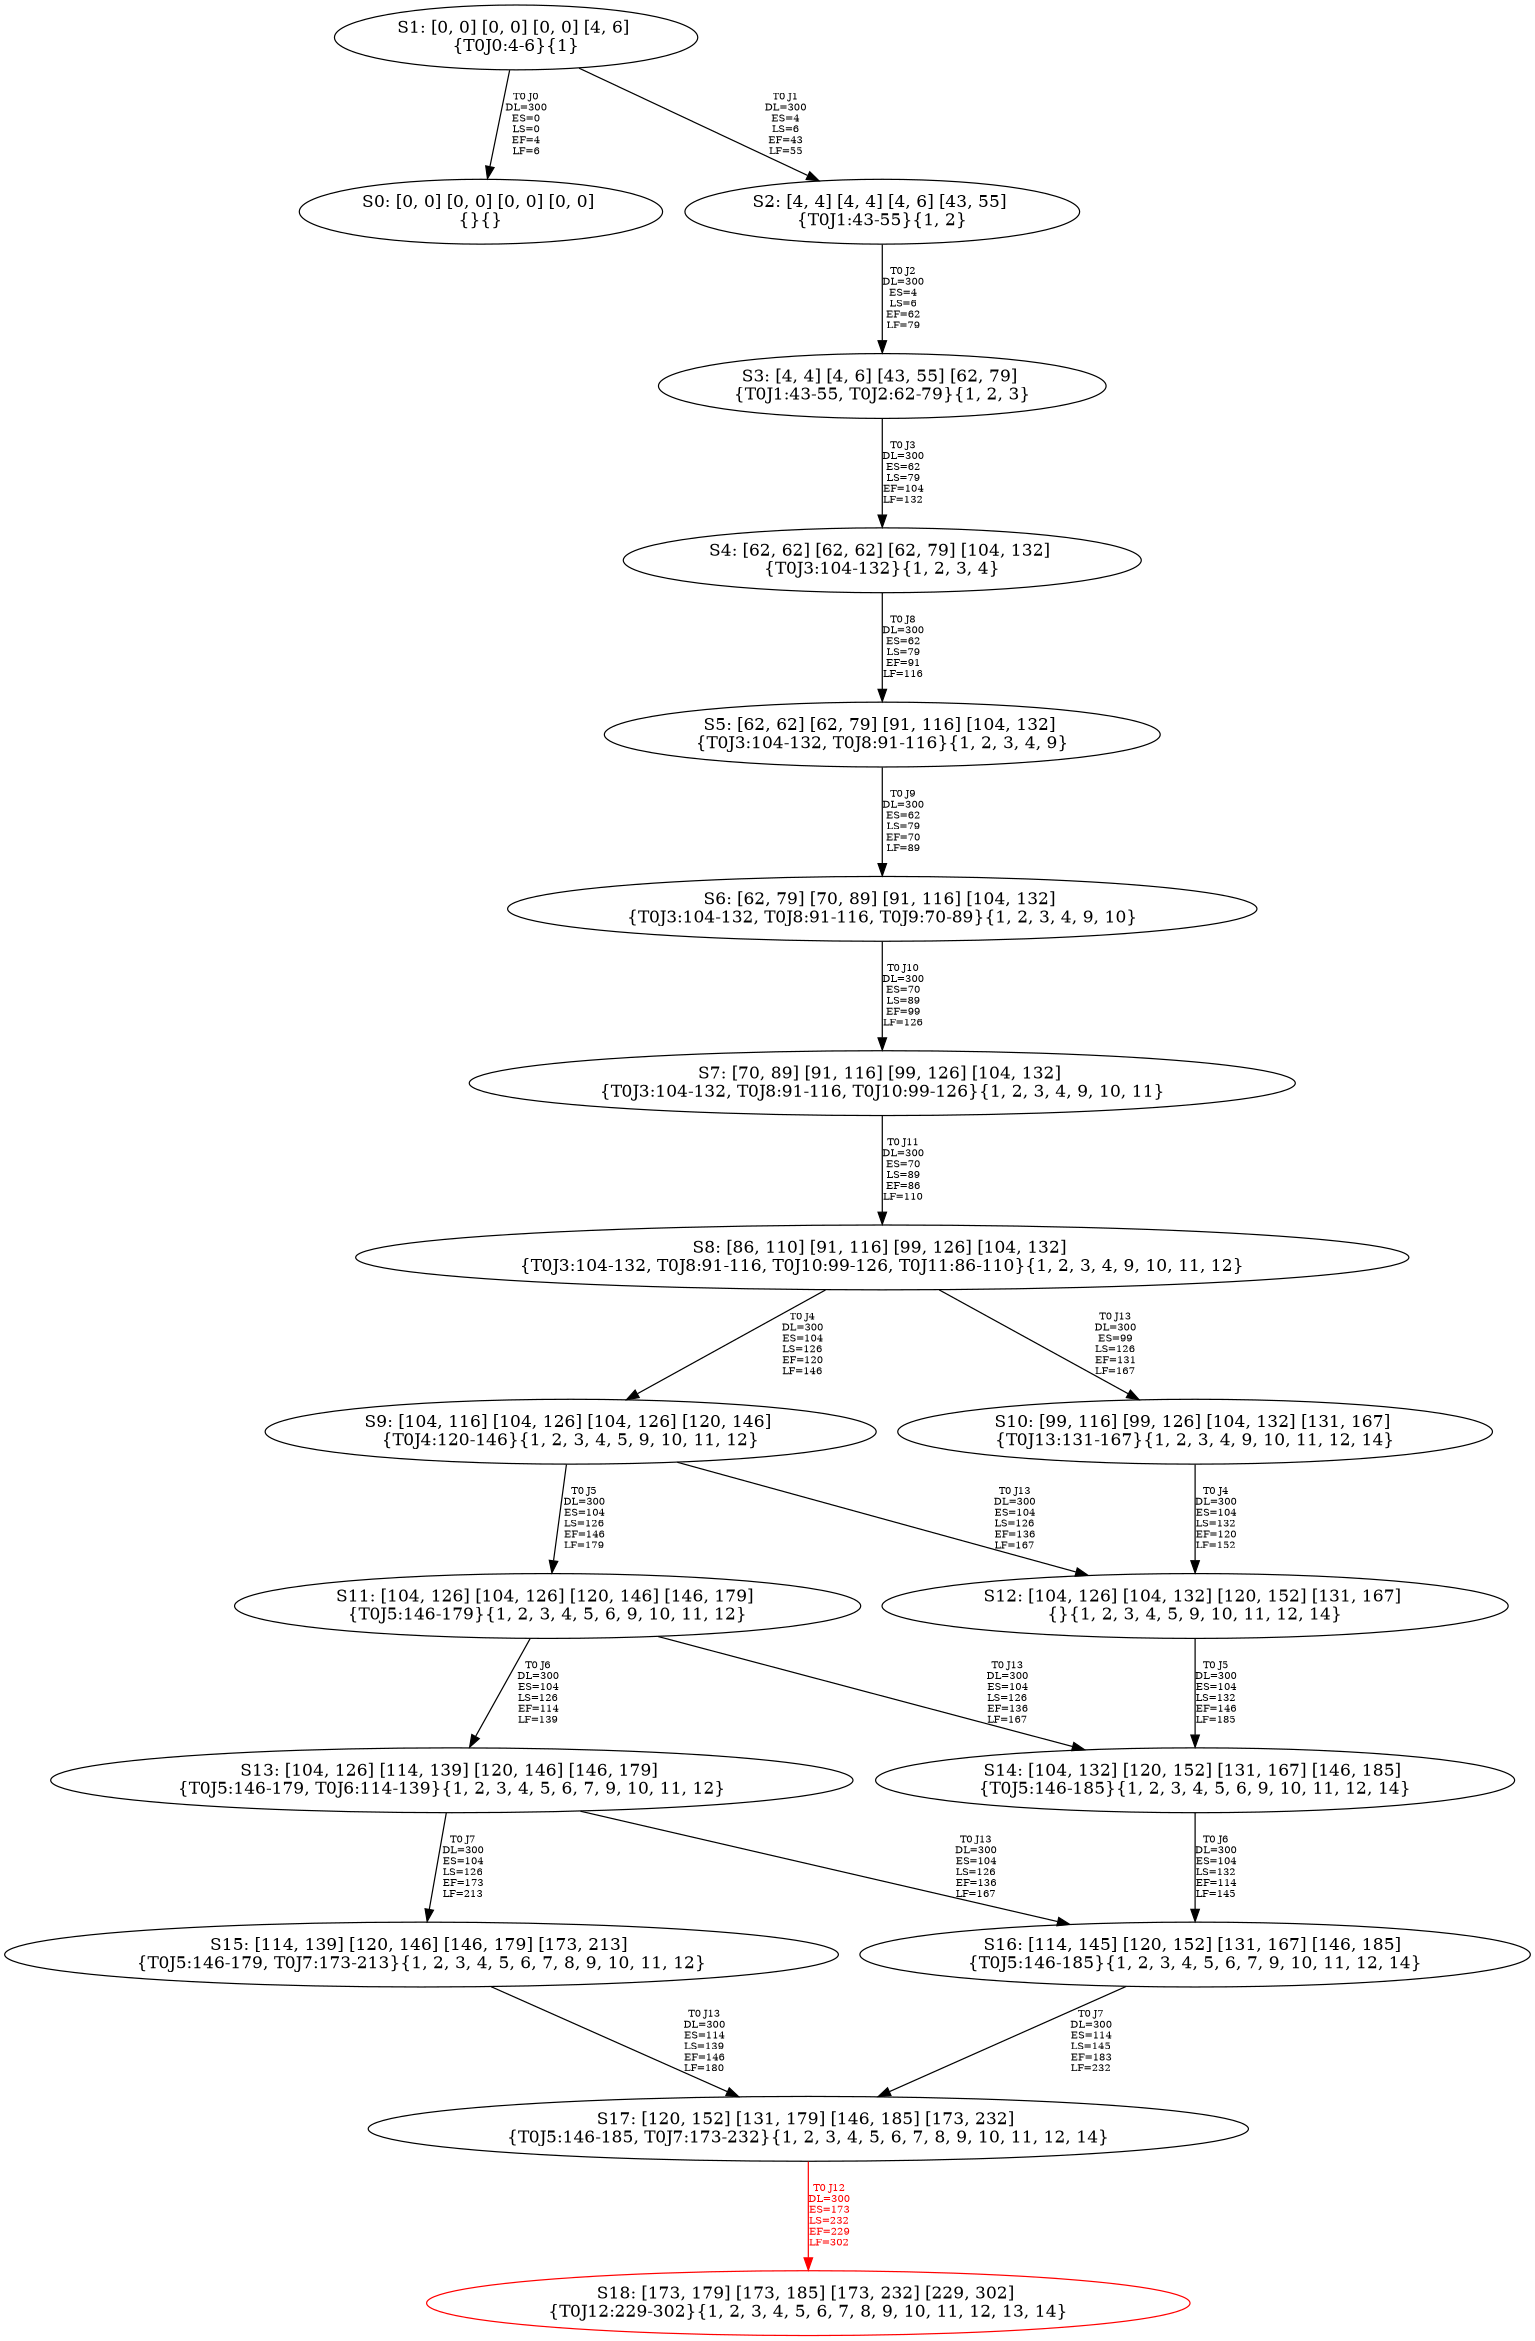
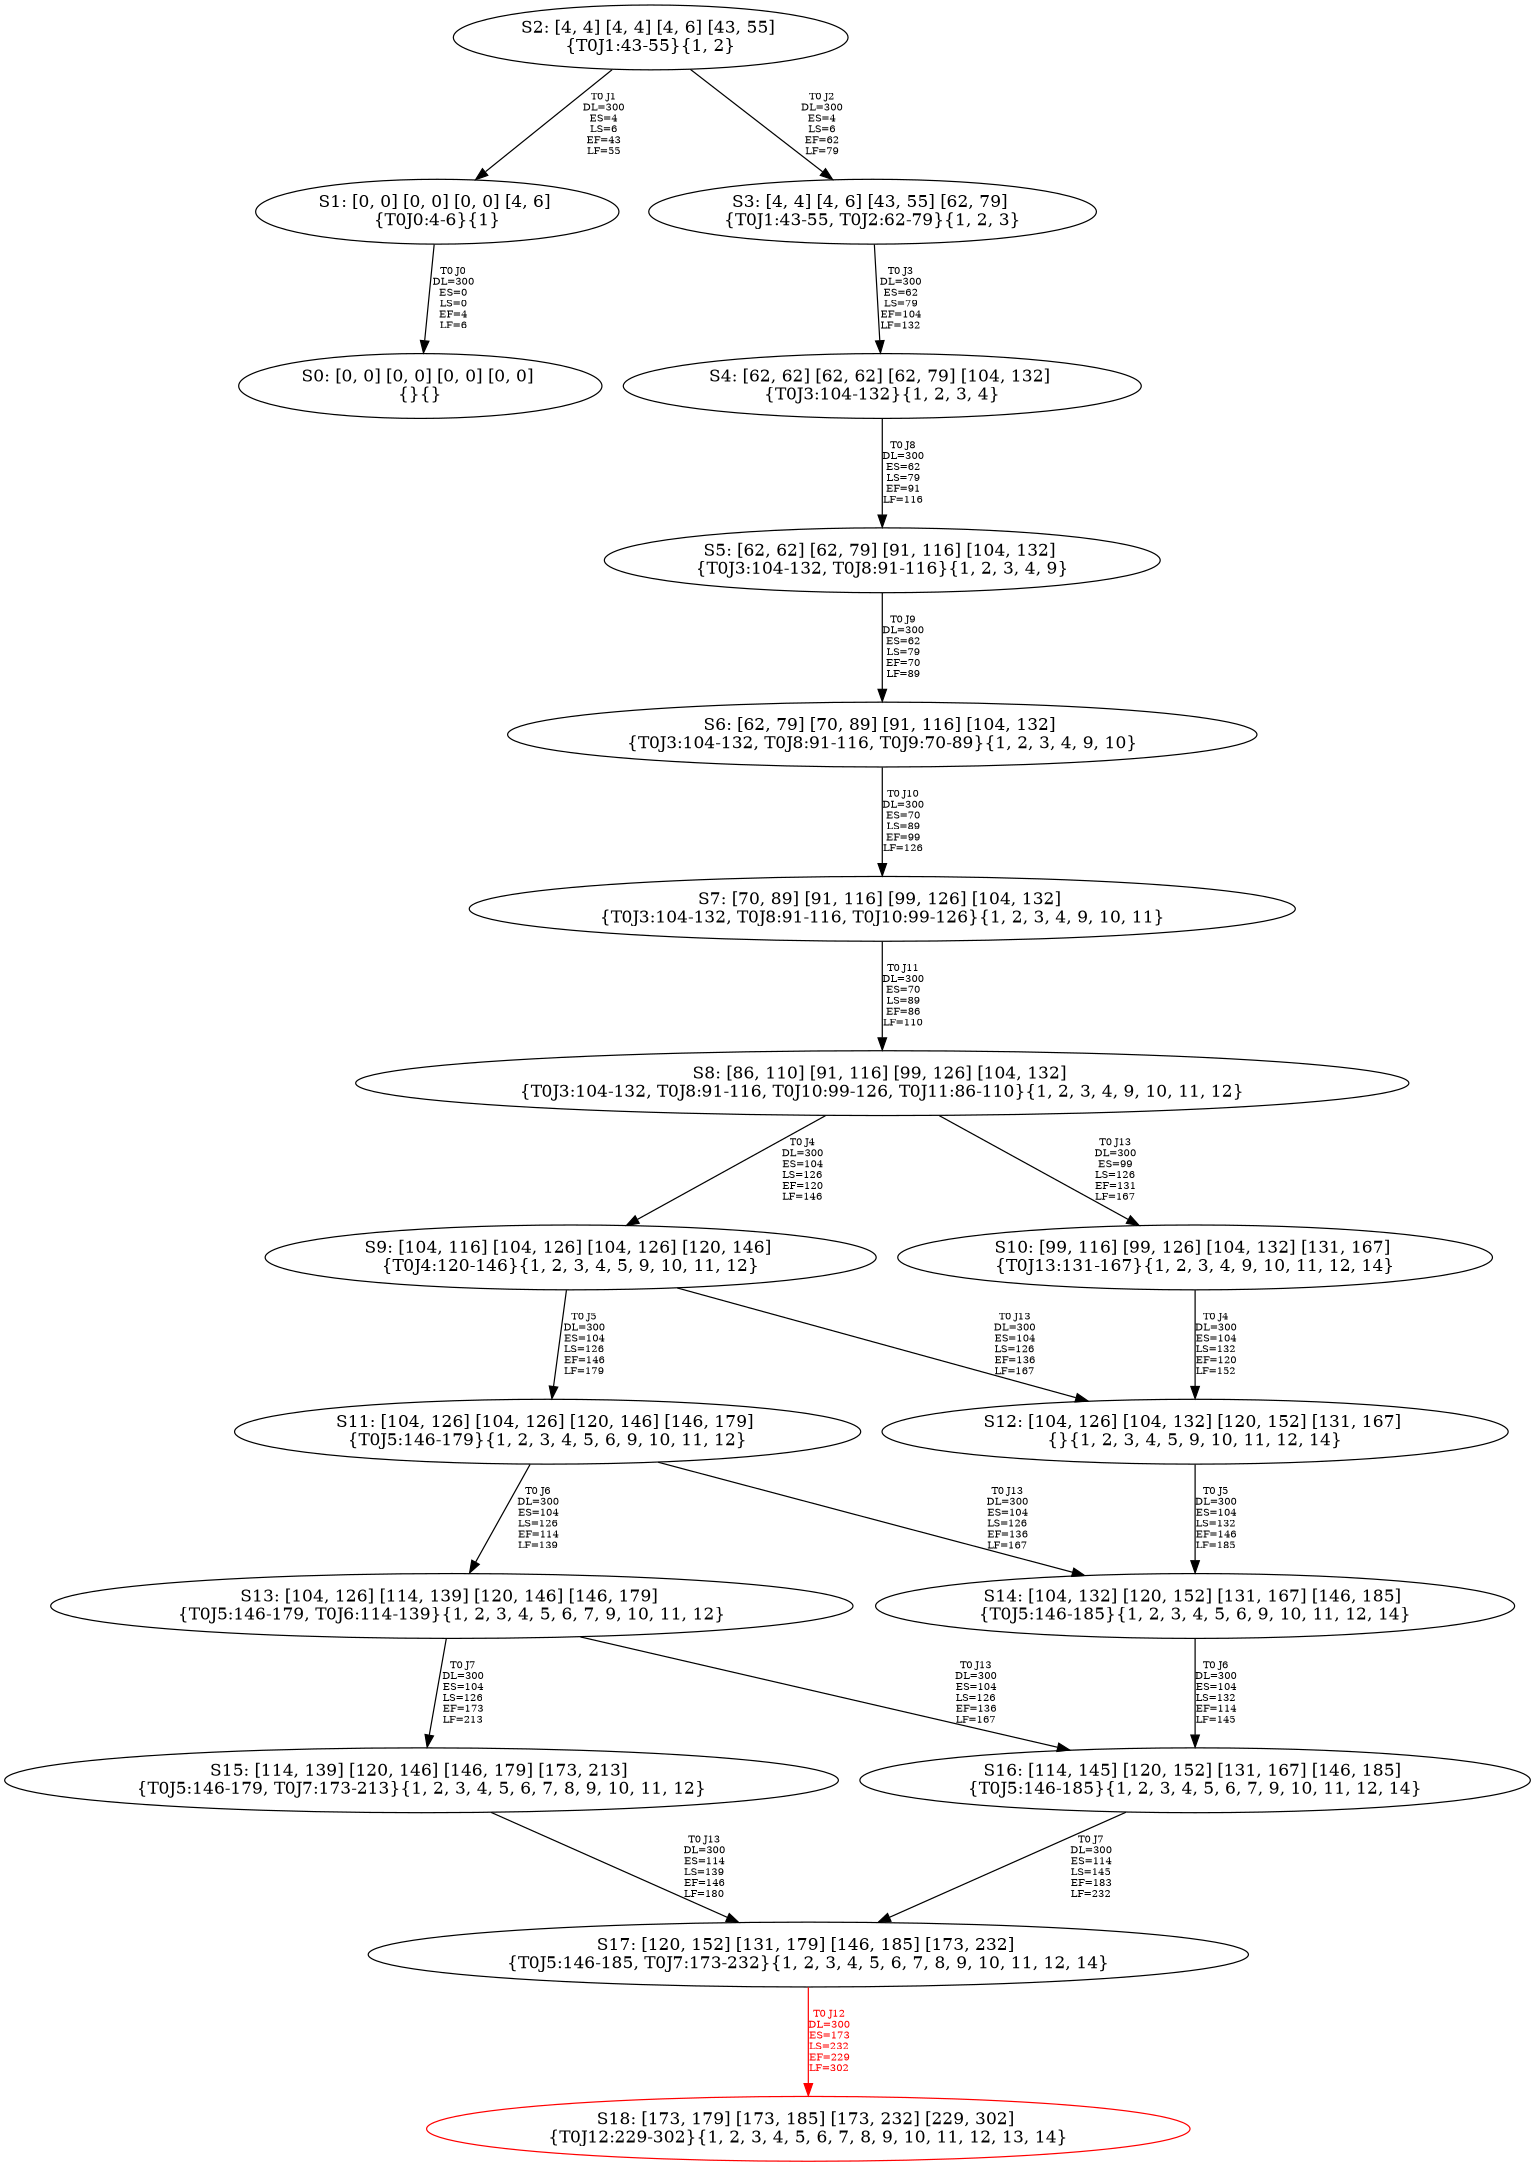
edge "S1: [0, 0] [0, 0] [0, 0] [4, 6] {T0J0:4-6}{1}" -> "S2: [4, 4] [4, 4] [4, 6] [43, 55] {T0J1:43-55}{1, 2}": reversed
